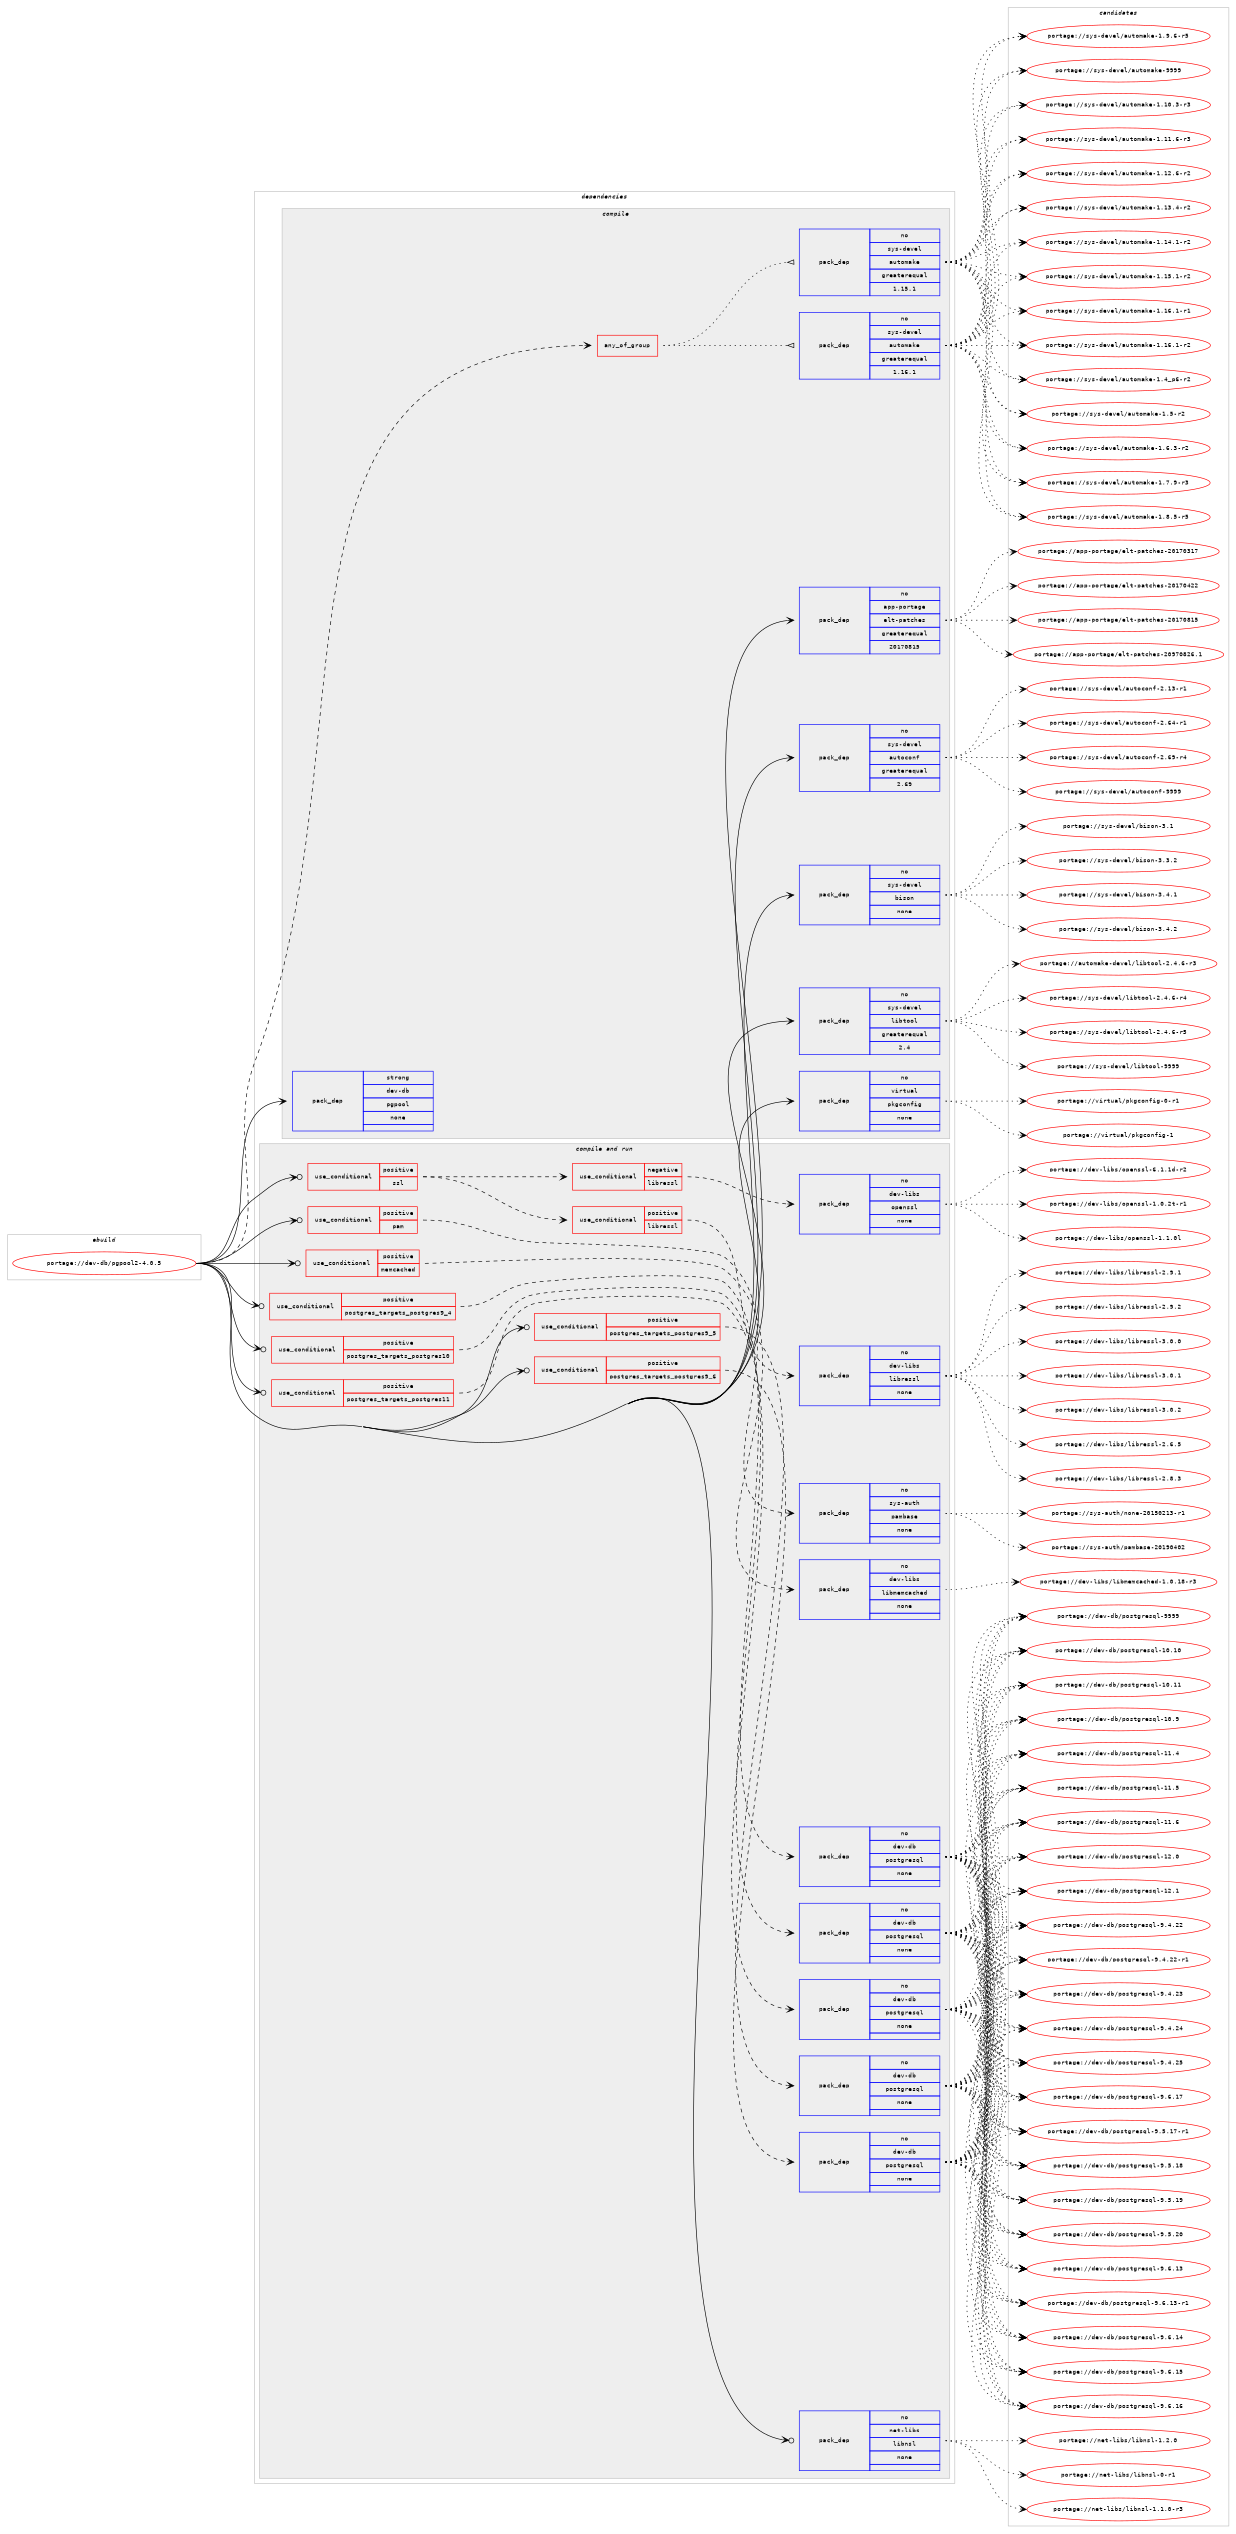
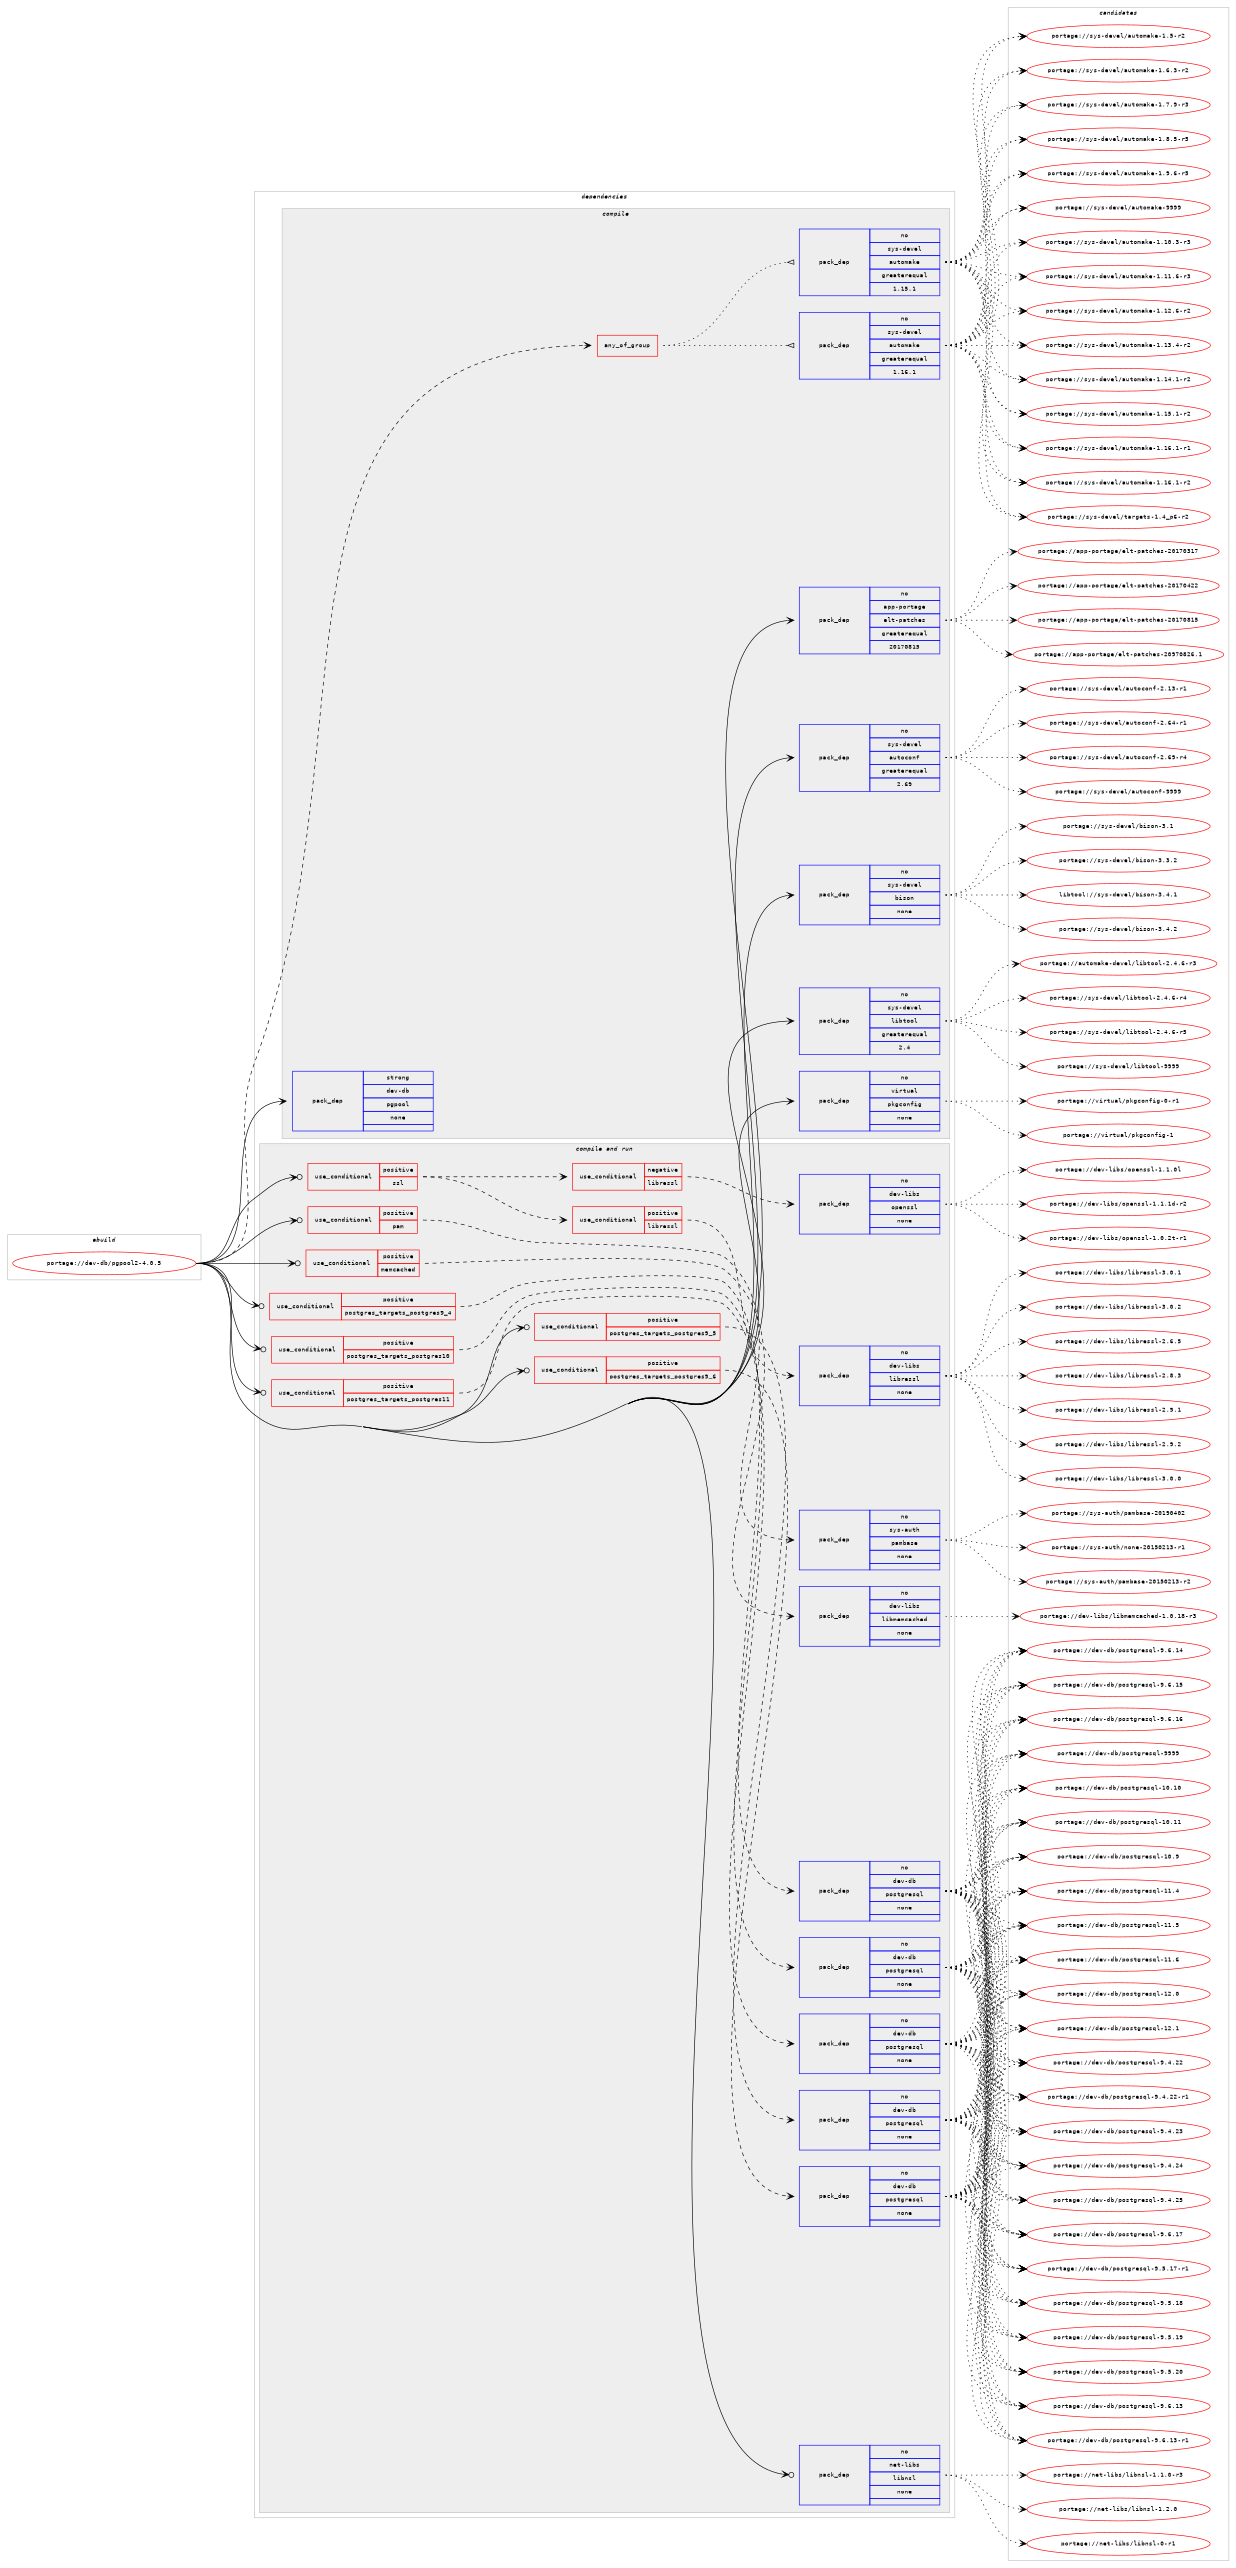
node "portage://sys-devel/automake-1.4_p6-r2": label "portage://sys-devel/automake-1.4_p6-r2" -> "portage://sys-devel/targets-1.4_p6-r2"
node "portage://sys-devel/bison-3.4.1": label "portage://sys-devel/bison-3.4.1" -> "libtool://sys-devel/bison-3.4.1"
node "portage://dev-libs/openssl-6.1.1d-r2": label "portage://dev-libs/openssl-6.1.1d-r2" -> "portage://dev-libs/openssl-1.1.1d-r2"
node "portage://sys-auth/pambase-20150213-r2": added
